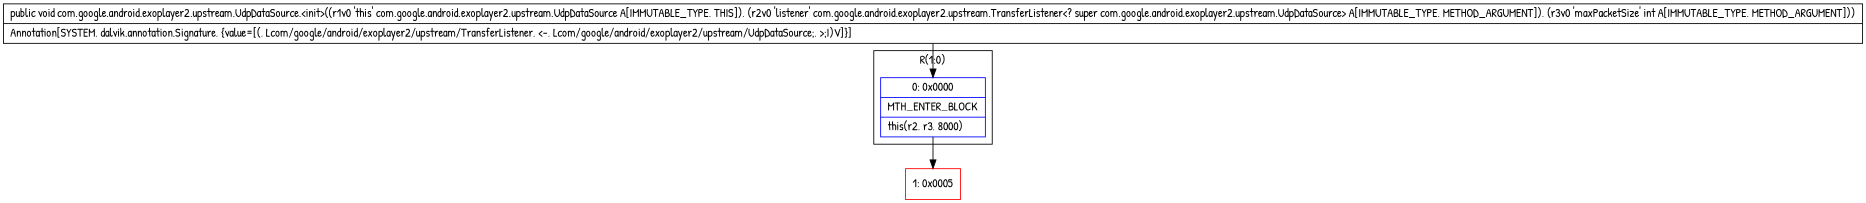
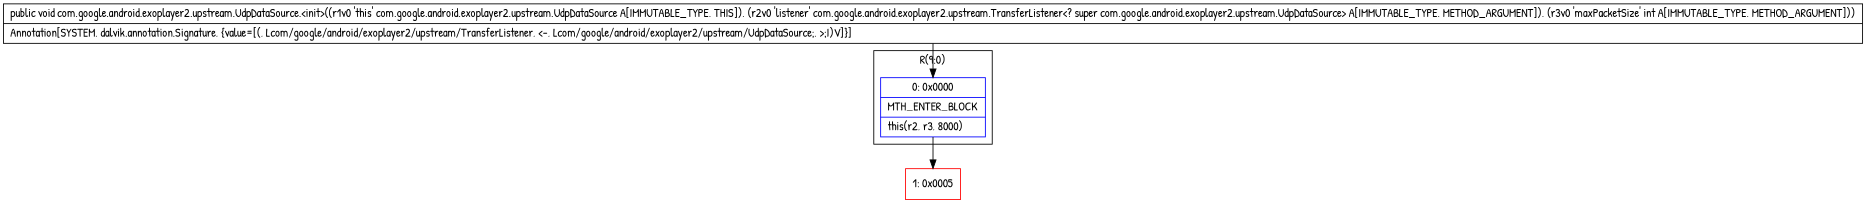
cluster "R(1:0)": label "R(1:0)" -> "R(9:0)"
